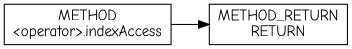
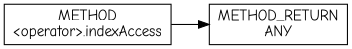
node "METHOD_RETURN": text "RETURN" -> "ANY"
